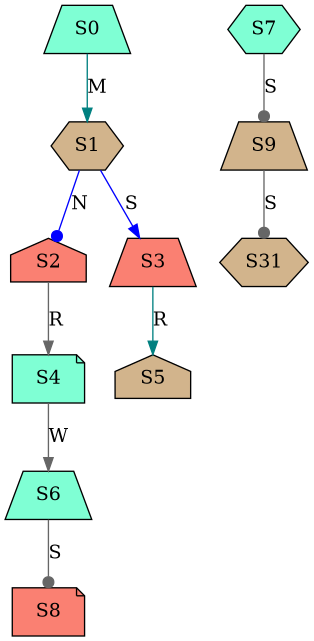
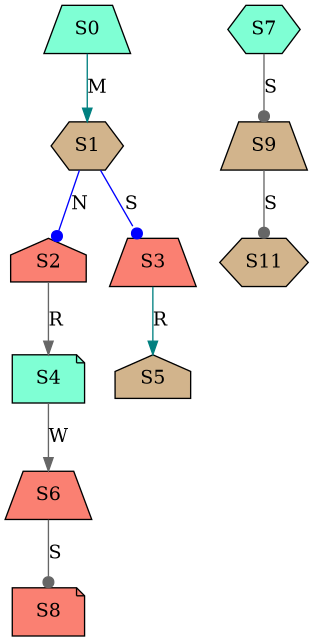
edge "S1" -> "S3": arrowhead normal -> dot
node "S31": label "S31" -> "S11"
node "S6": fillcolor aquamarine -> salmon
